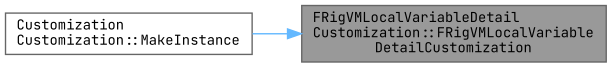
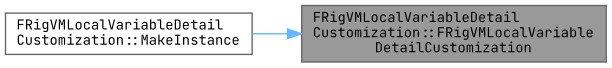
node "Customization Customization::MakeInstance": label "Customization Customization::MakeInstance" -> "FRigVMLocalVariableDetail Customization::MakeInstance"
